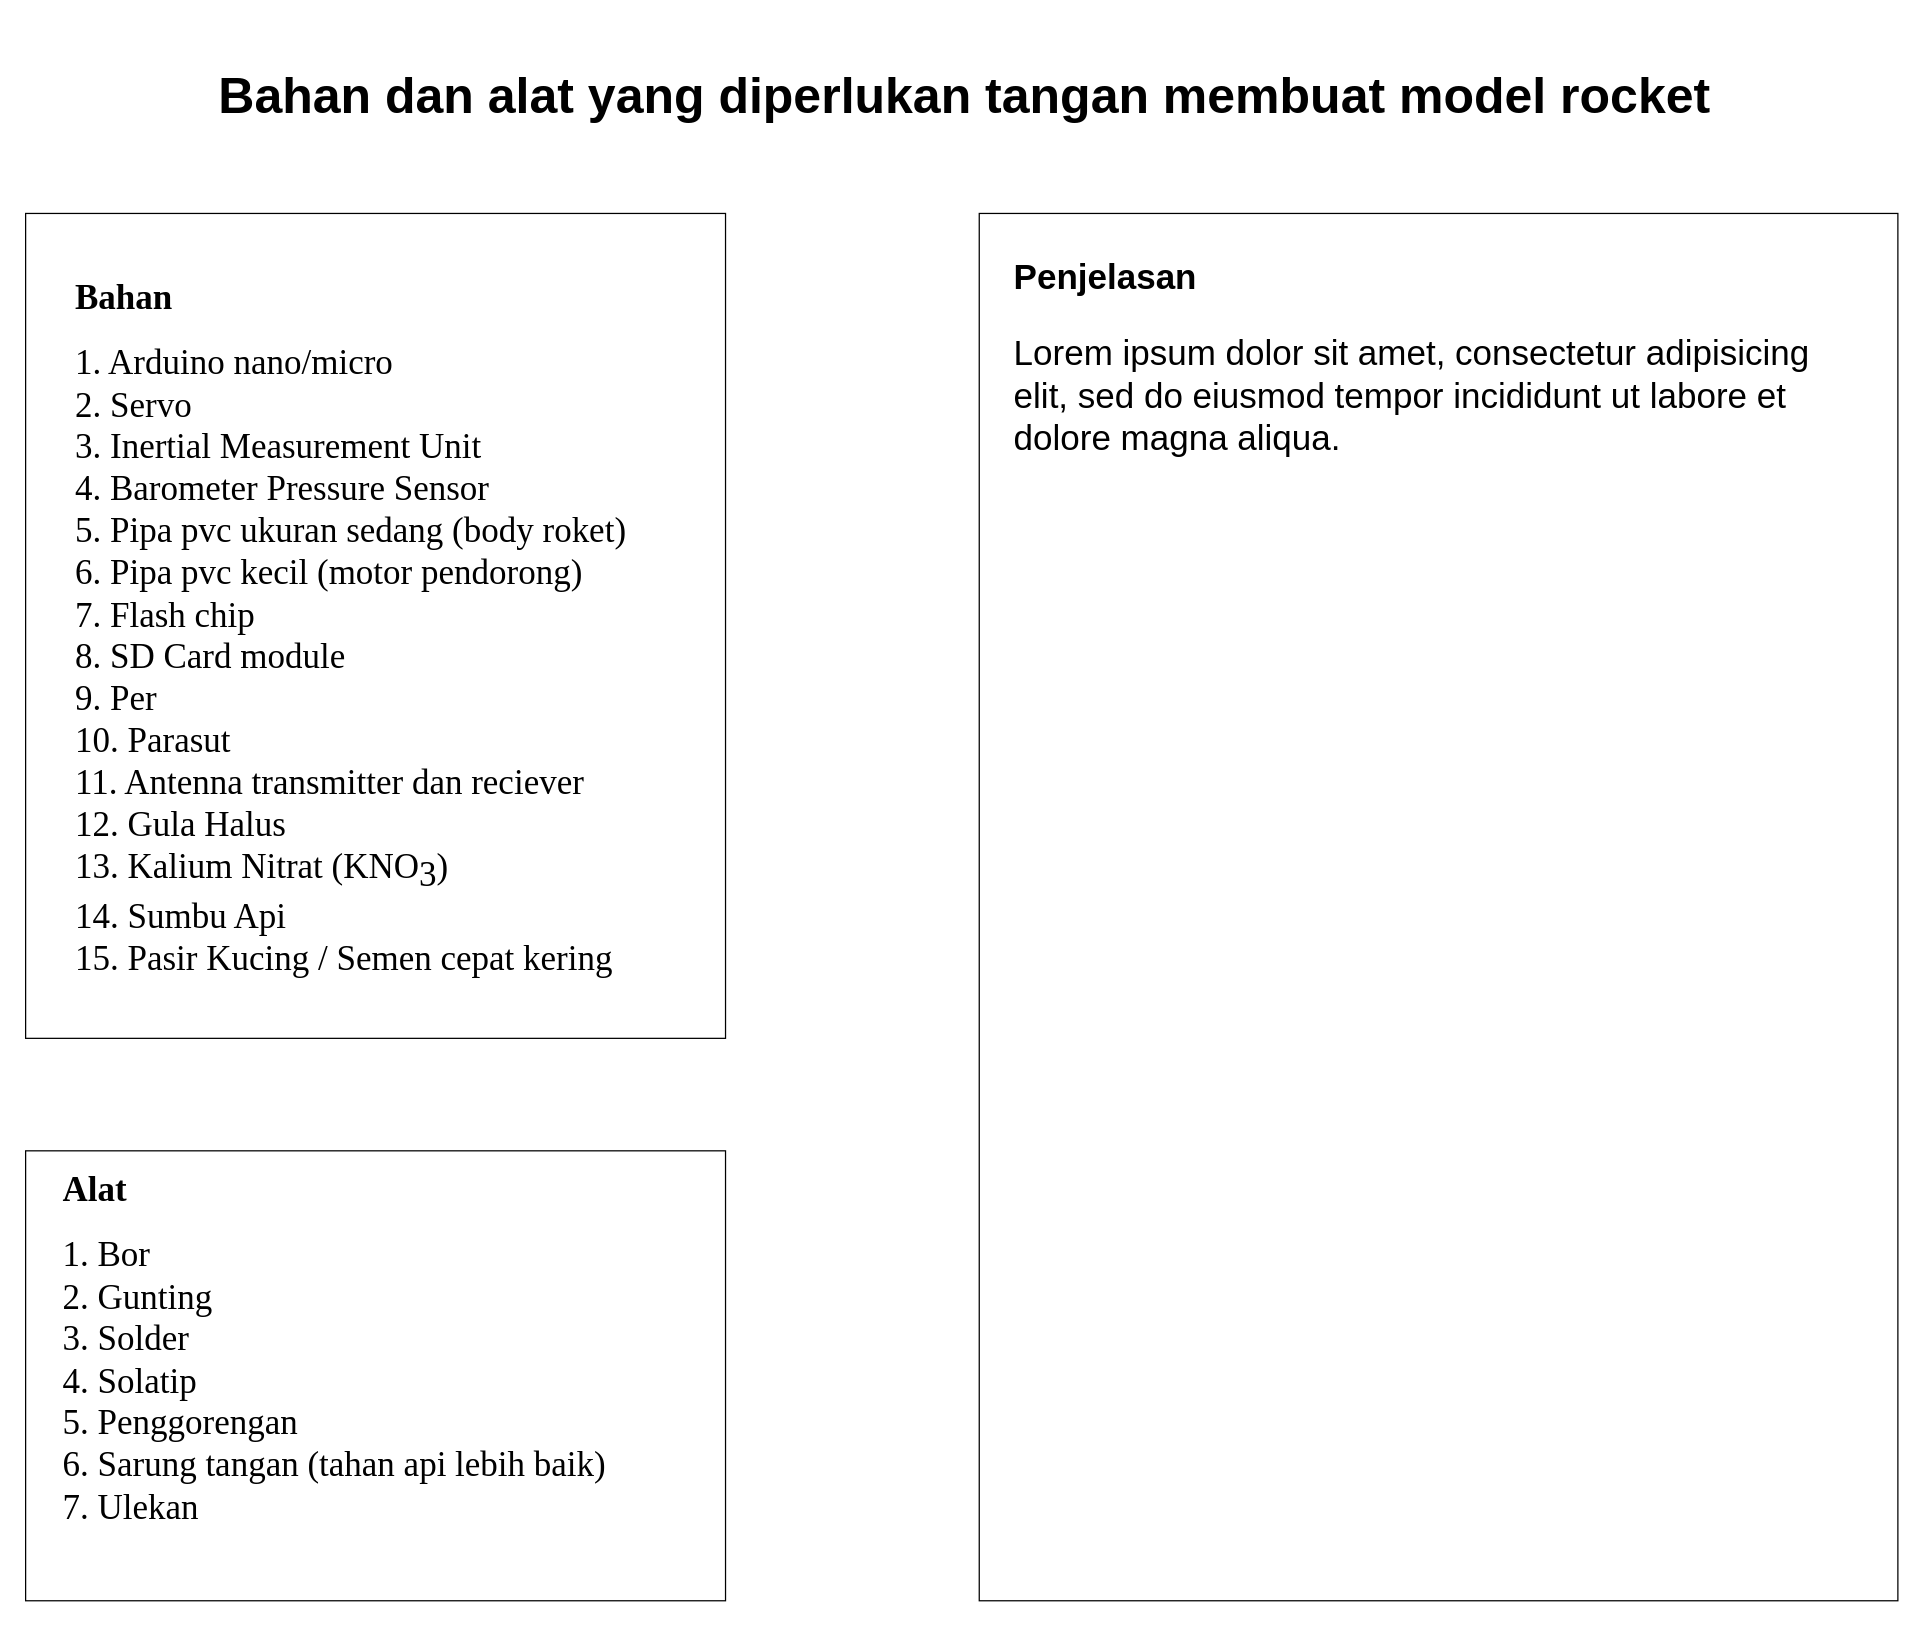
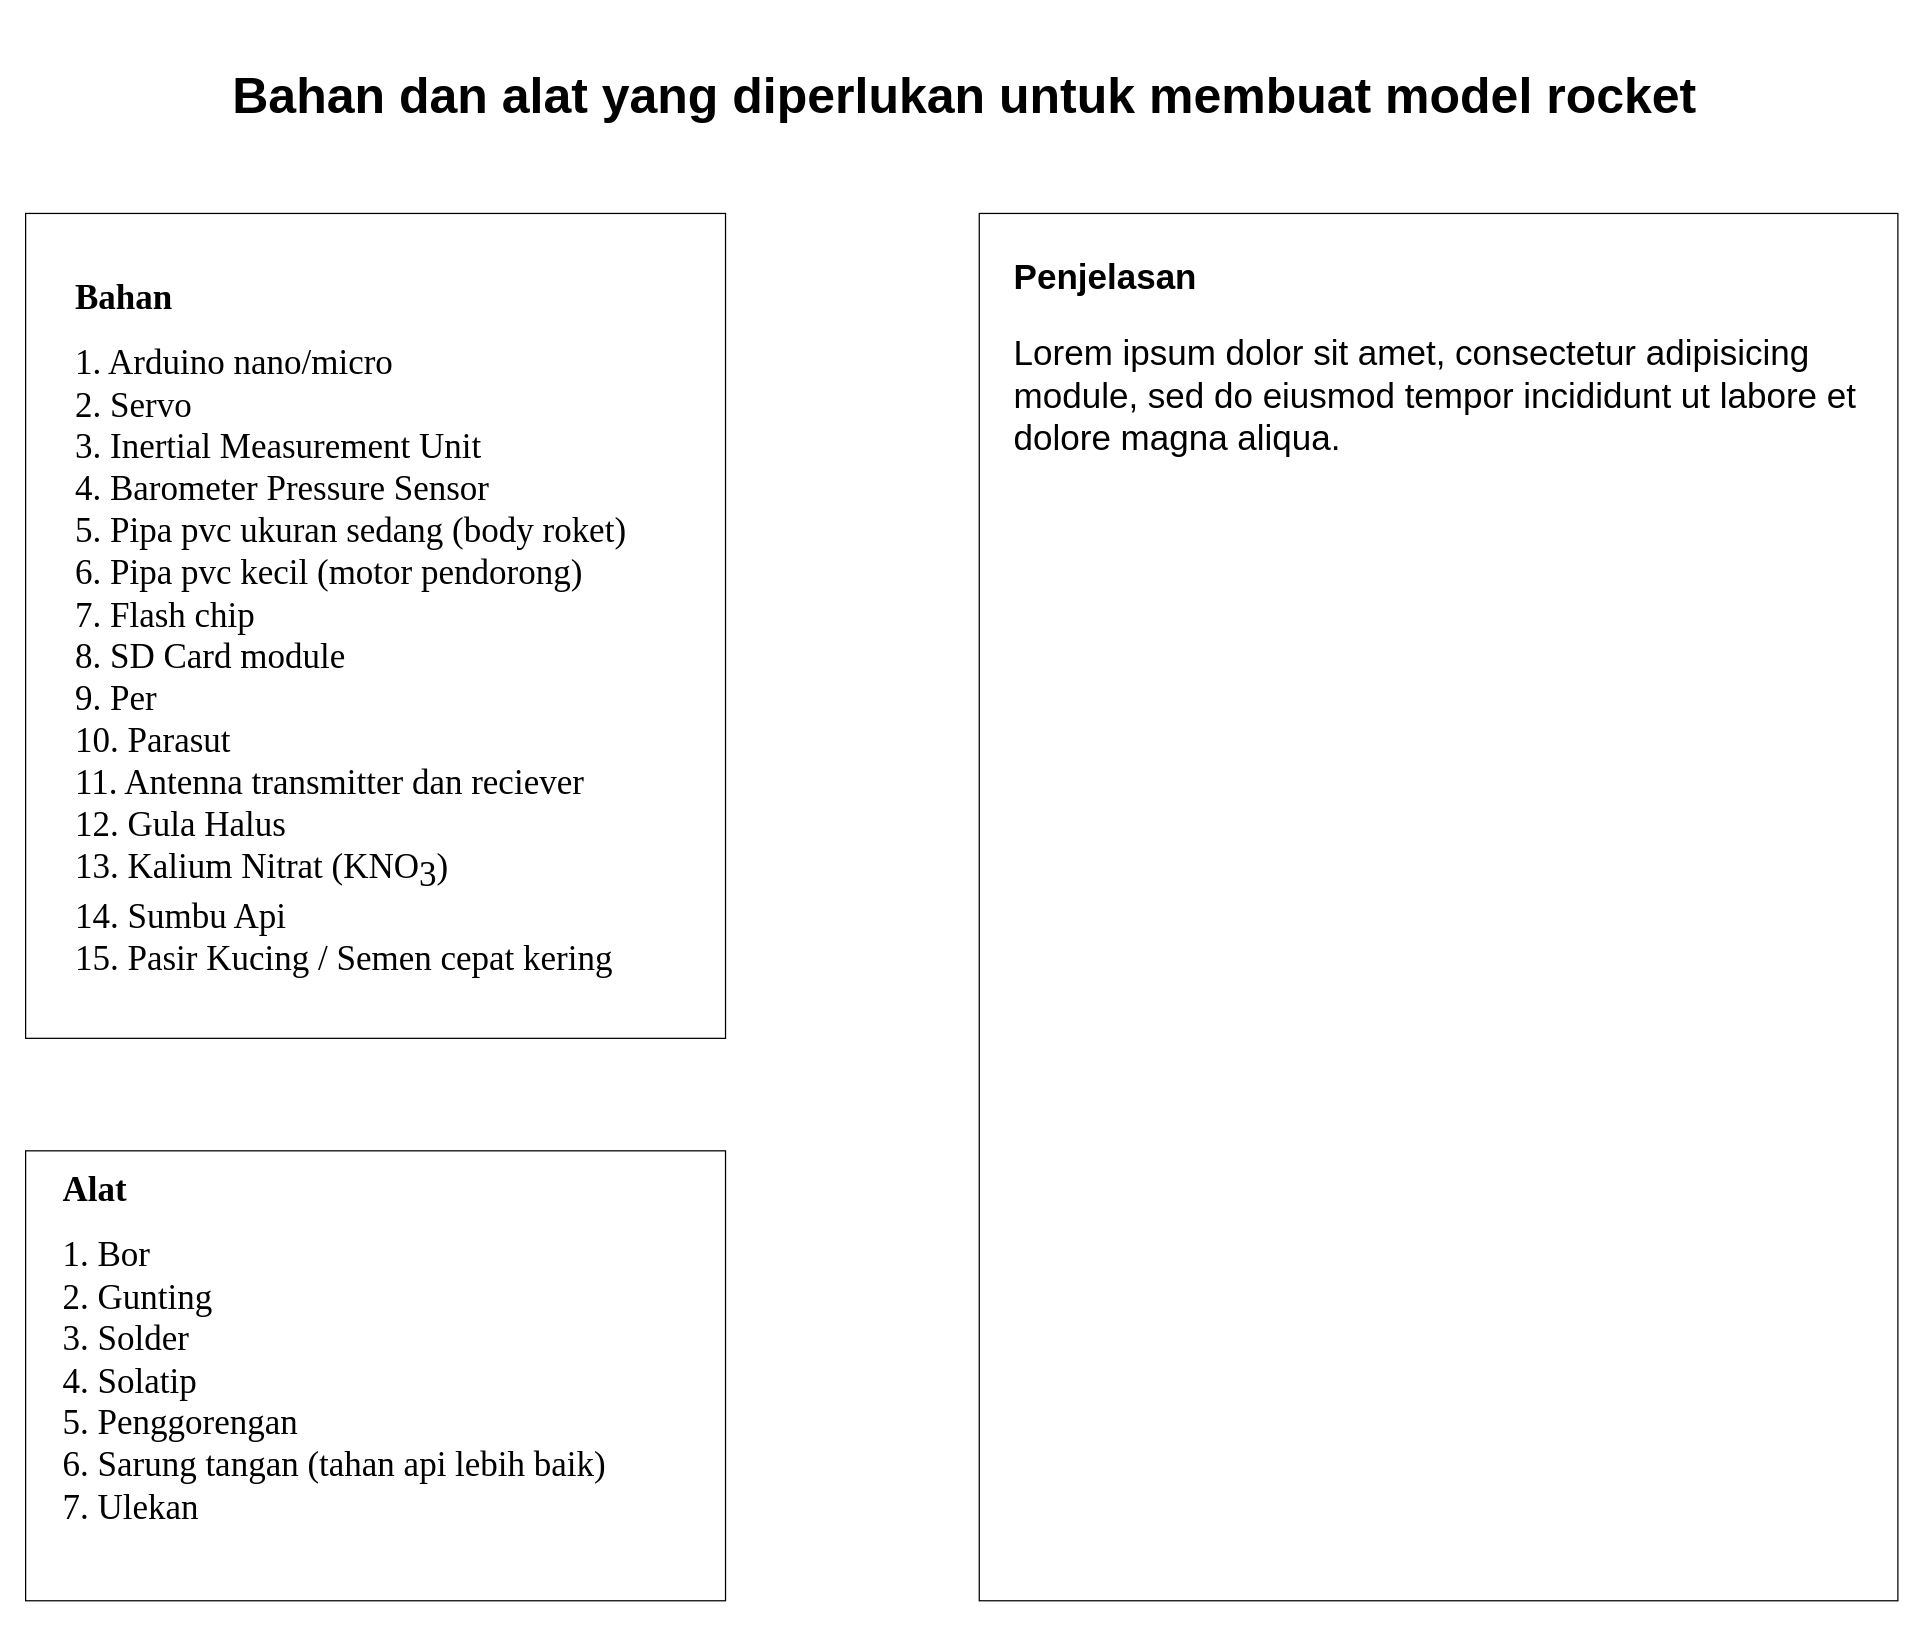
node "Bahan dan alat yang diperlukan tangan membuat model rocket": label "Bahan dan alat yang diperlukan tangan membuat model rocket" -> "Bahan dan alat yang diperlukan untuk membuat model rocket"
node "PenjelasanLorem ipsum dolor sit amet, consectetur adipisicing elit, sed do eiusmod tempor incididunt ut labore et dolore magna aliqua.": label "PenjelasanLorem ipsum dolor sit amet, consectetur adipisicing elit, sed do eiusmod tempor incididunt ut labore et dolore magna aliqua." -> "PenjelasanLorem ipsum dolor sit amet, consectetur adipisicing module, sed do eiusmod tempor incididunt ut labore et dolore magna aliqua."
